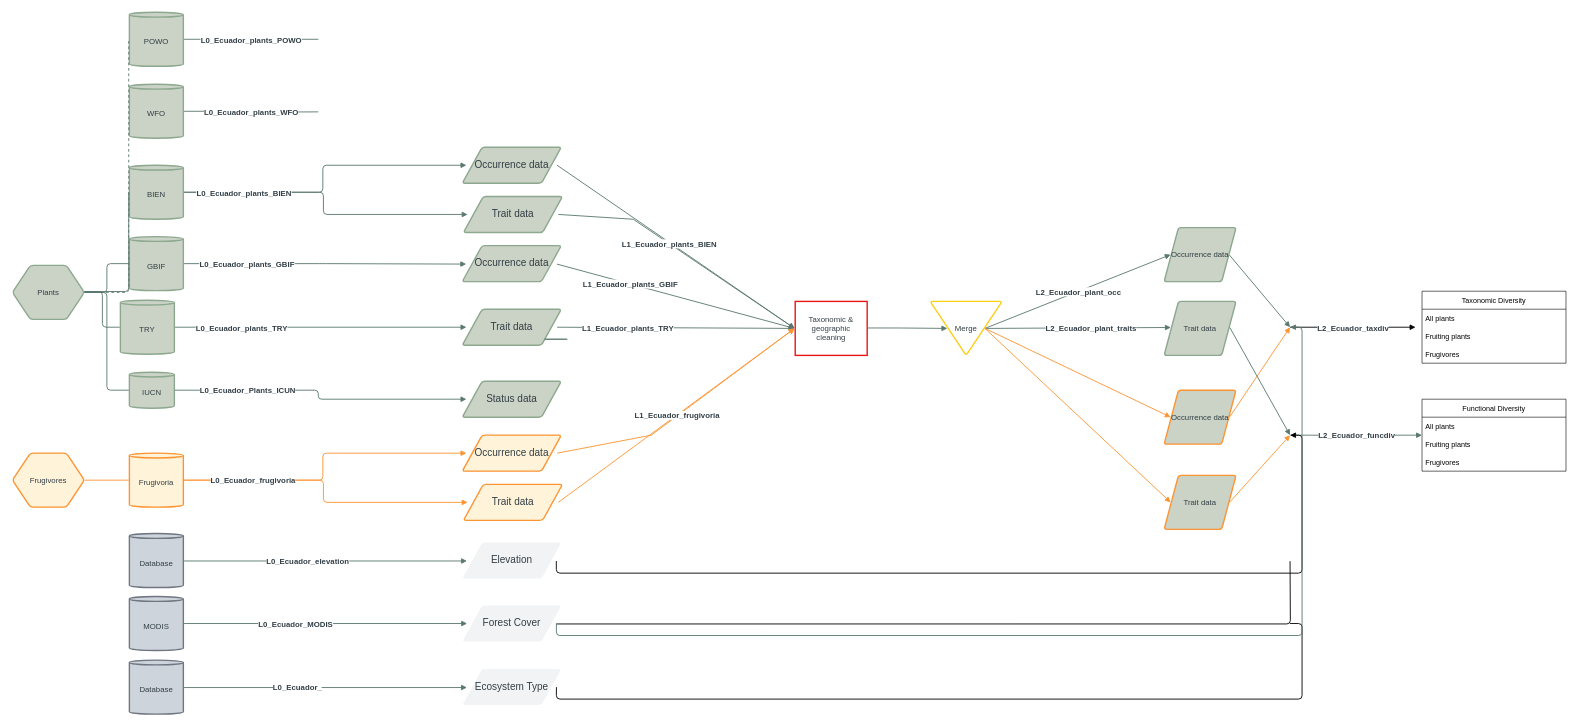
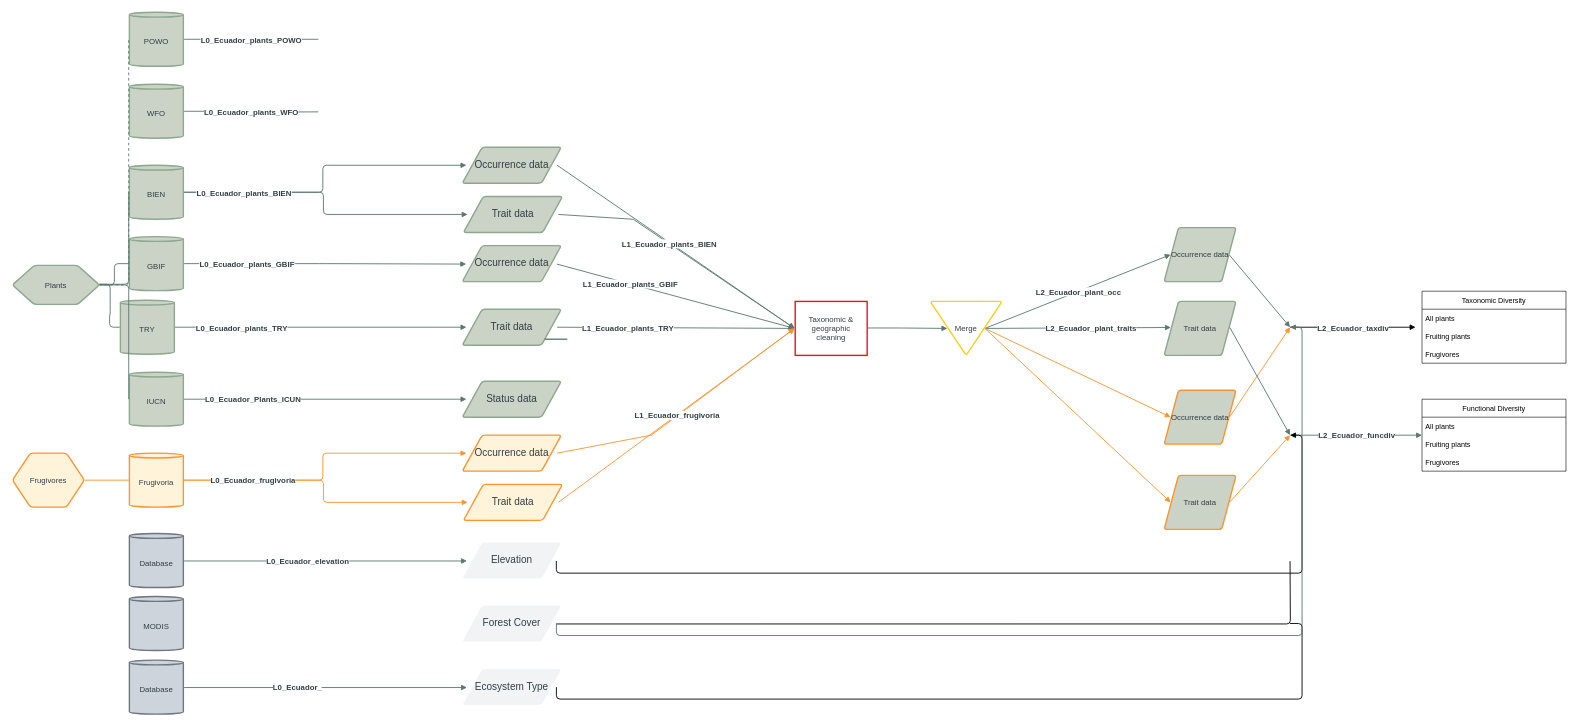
node "Plants": size 72x54 -> 87x39
node "IUCN": size 45x36 -> 54x54
edge "MODIS" -> "Forest Cover": removed, label "L0_Ecuador_MODIS"
